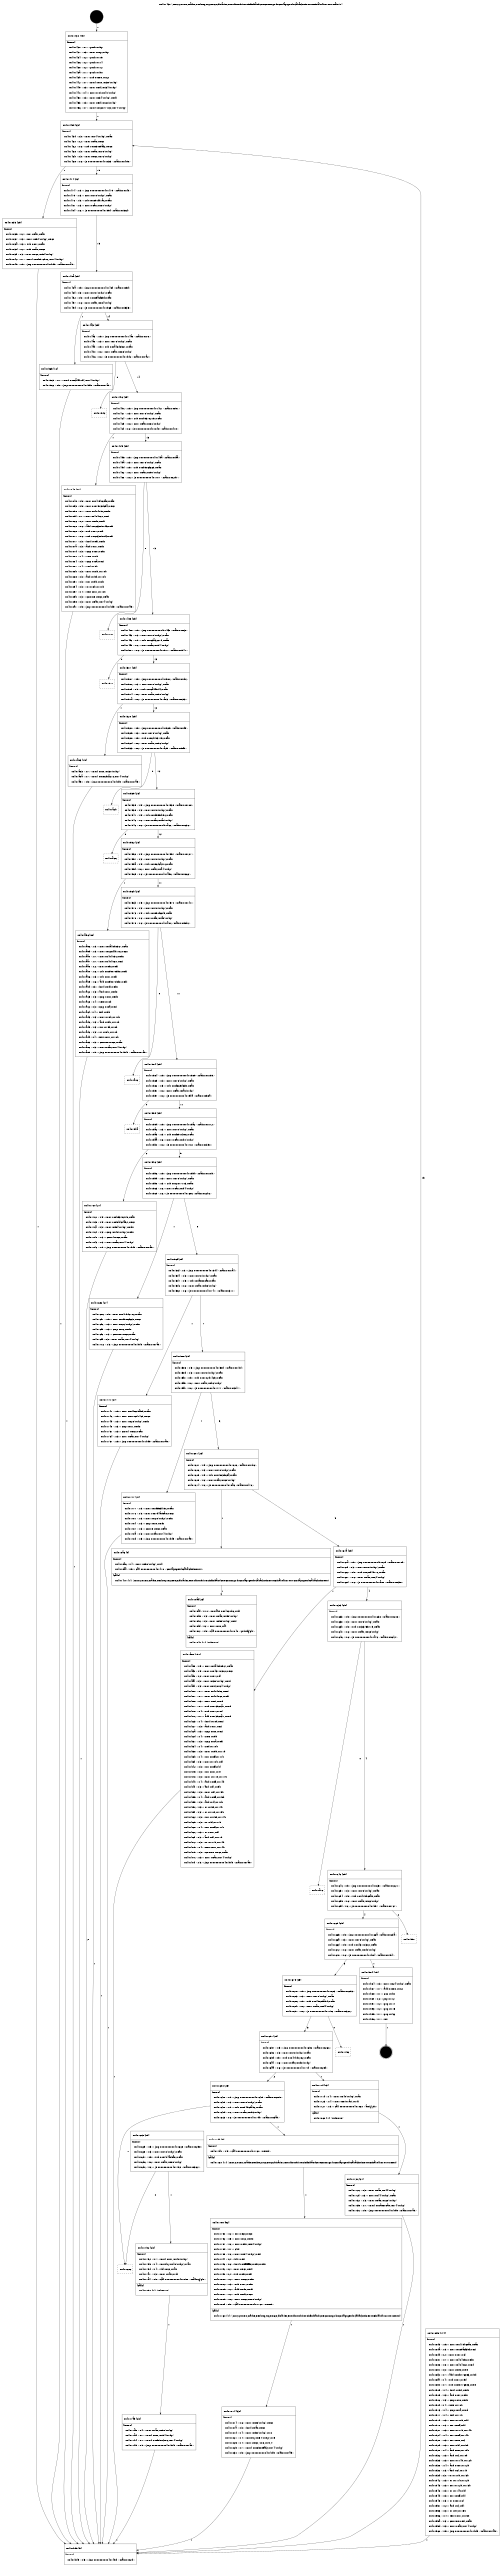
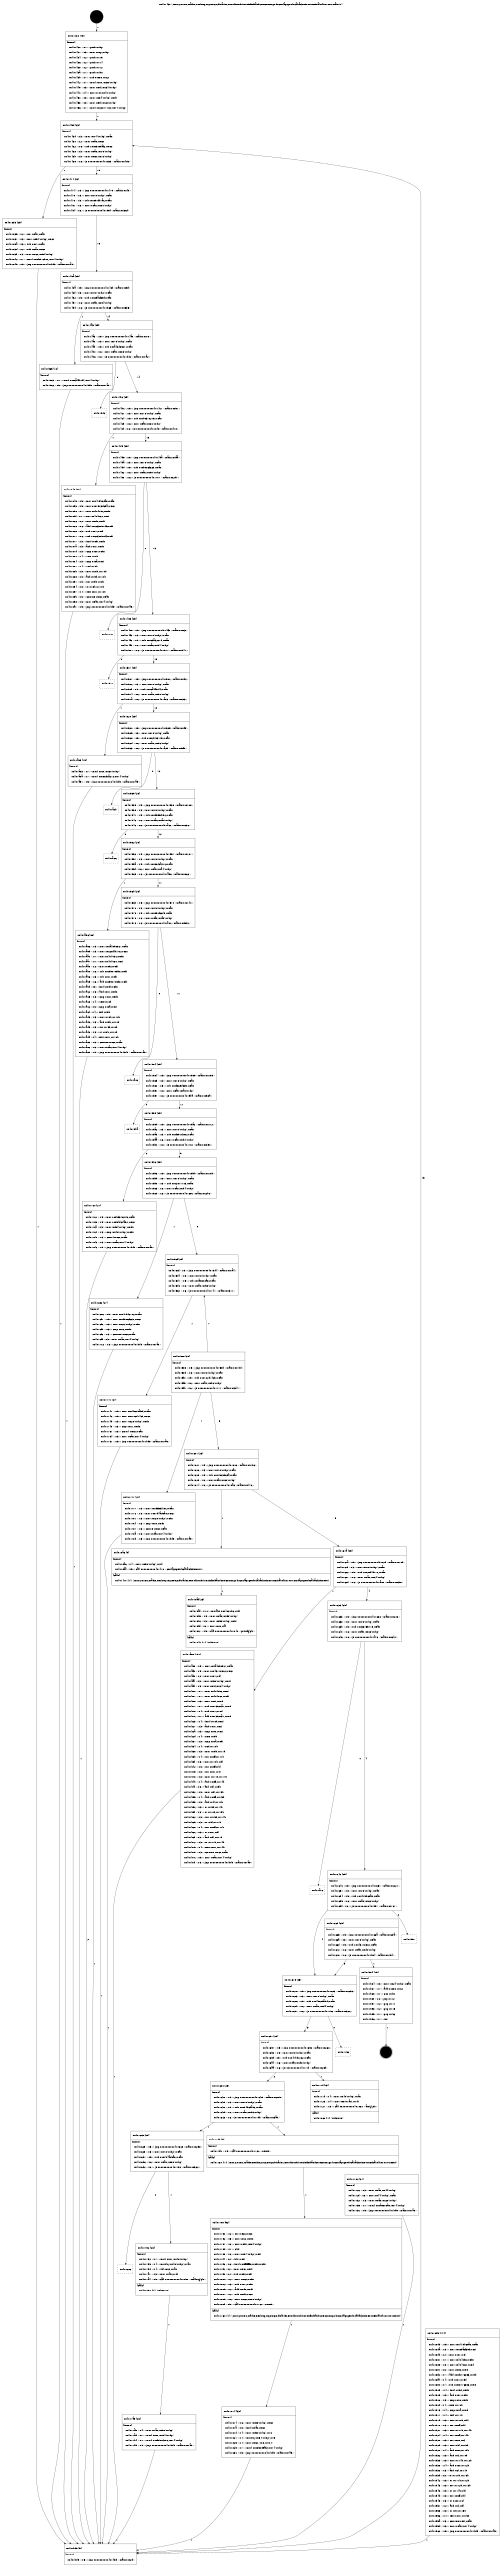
edge "0x4015cf [25]" -> "0x4015e8 [25]": reversed
edge "0x40164c [25]" -> "0x401665 [25]": now "0x40164c [25]" -> "0x40167e [25]"
edge "0x40171f [13]" -> "0x40172c [21]": removed, label "1"
edge "0x4016b0 [25]" -> "0x4016e2": now "0x4016b0 [25]" -> "0x4016c9 [25]"
